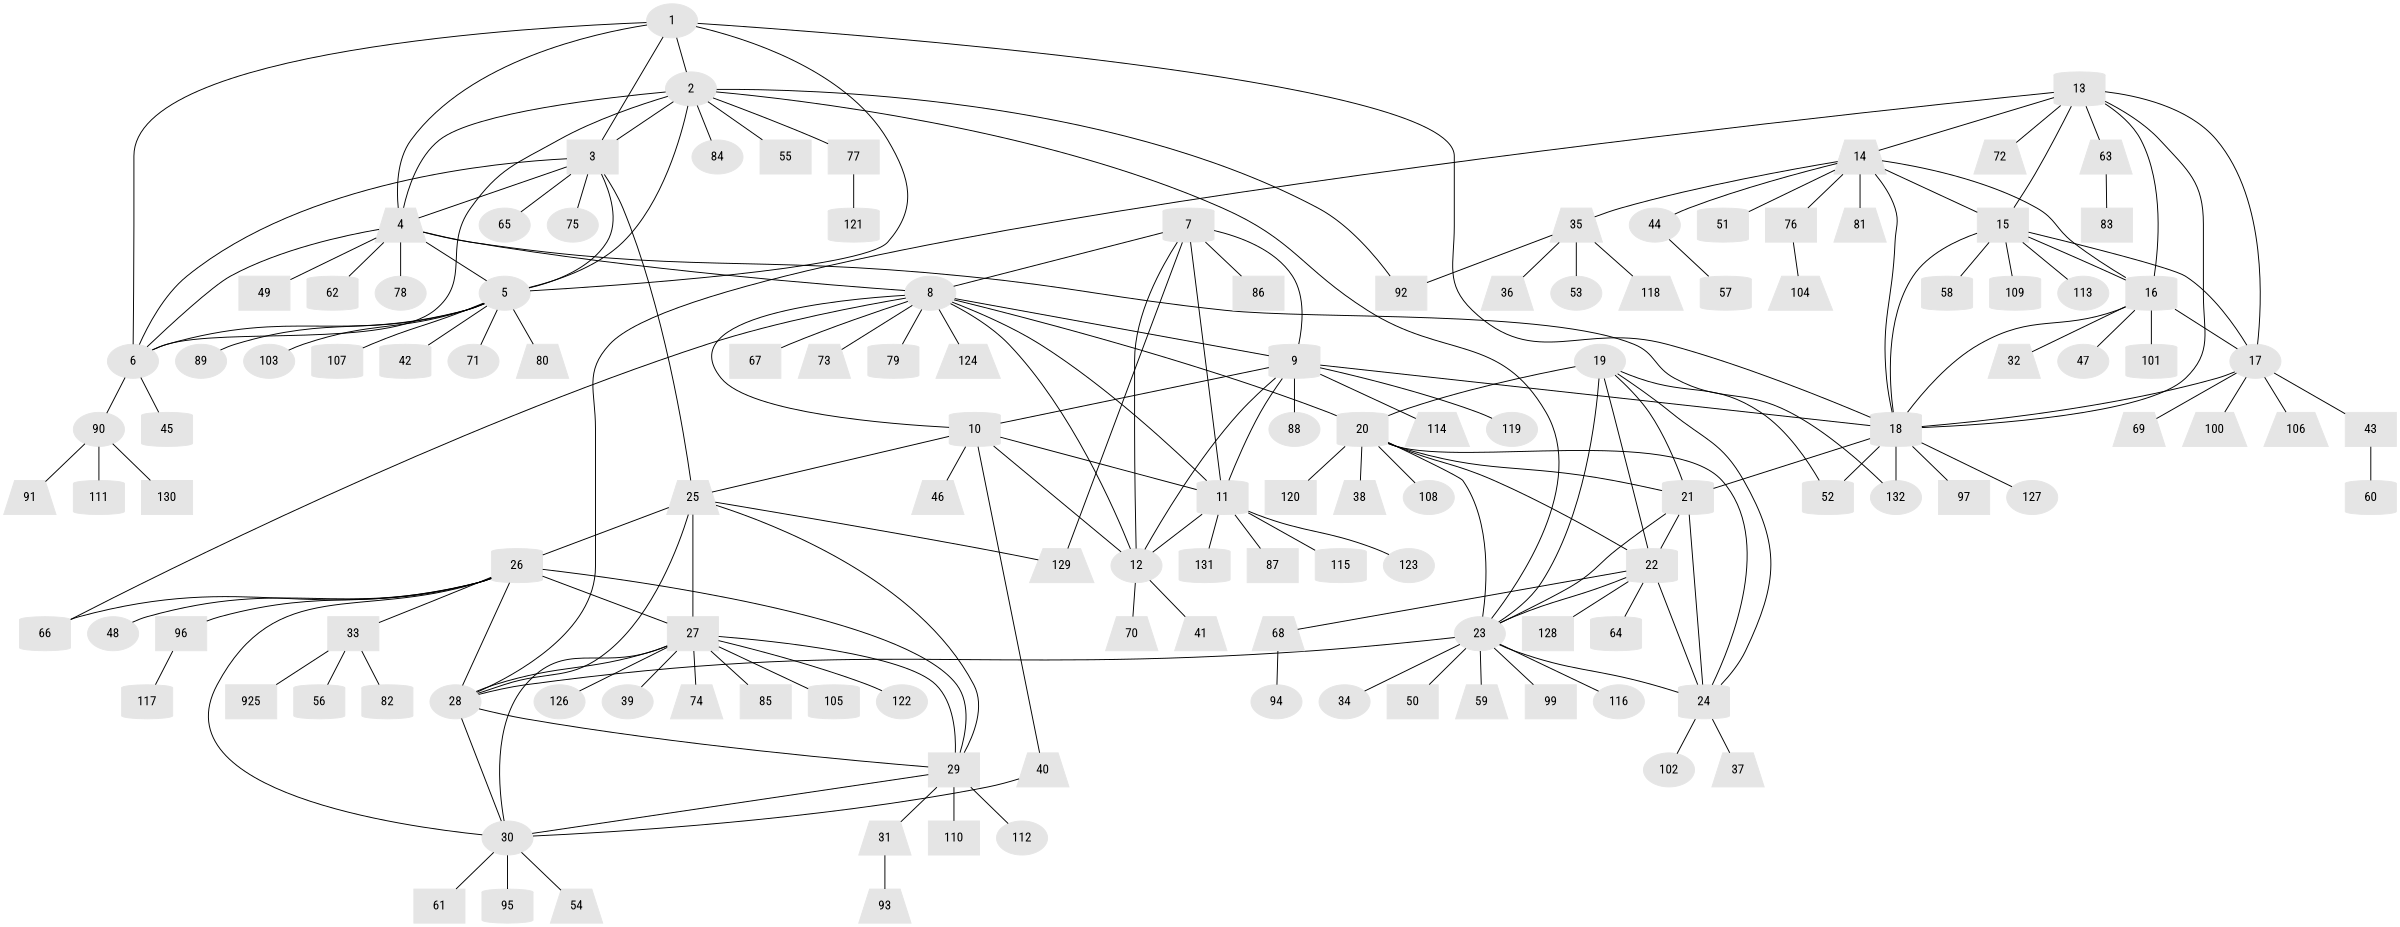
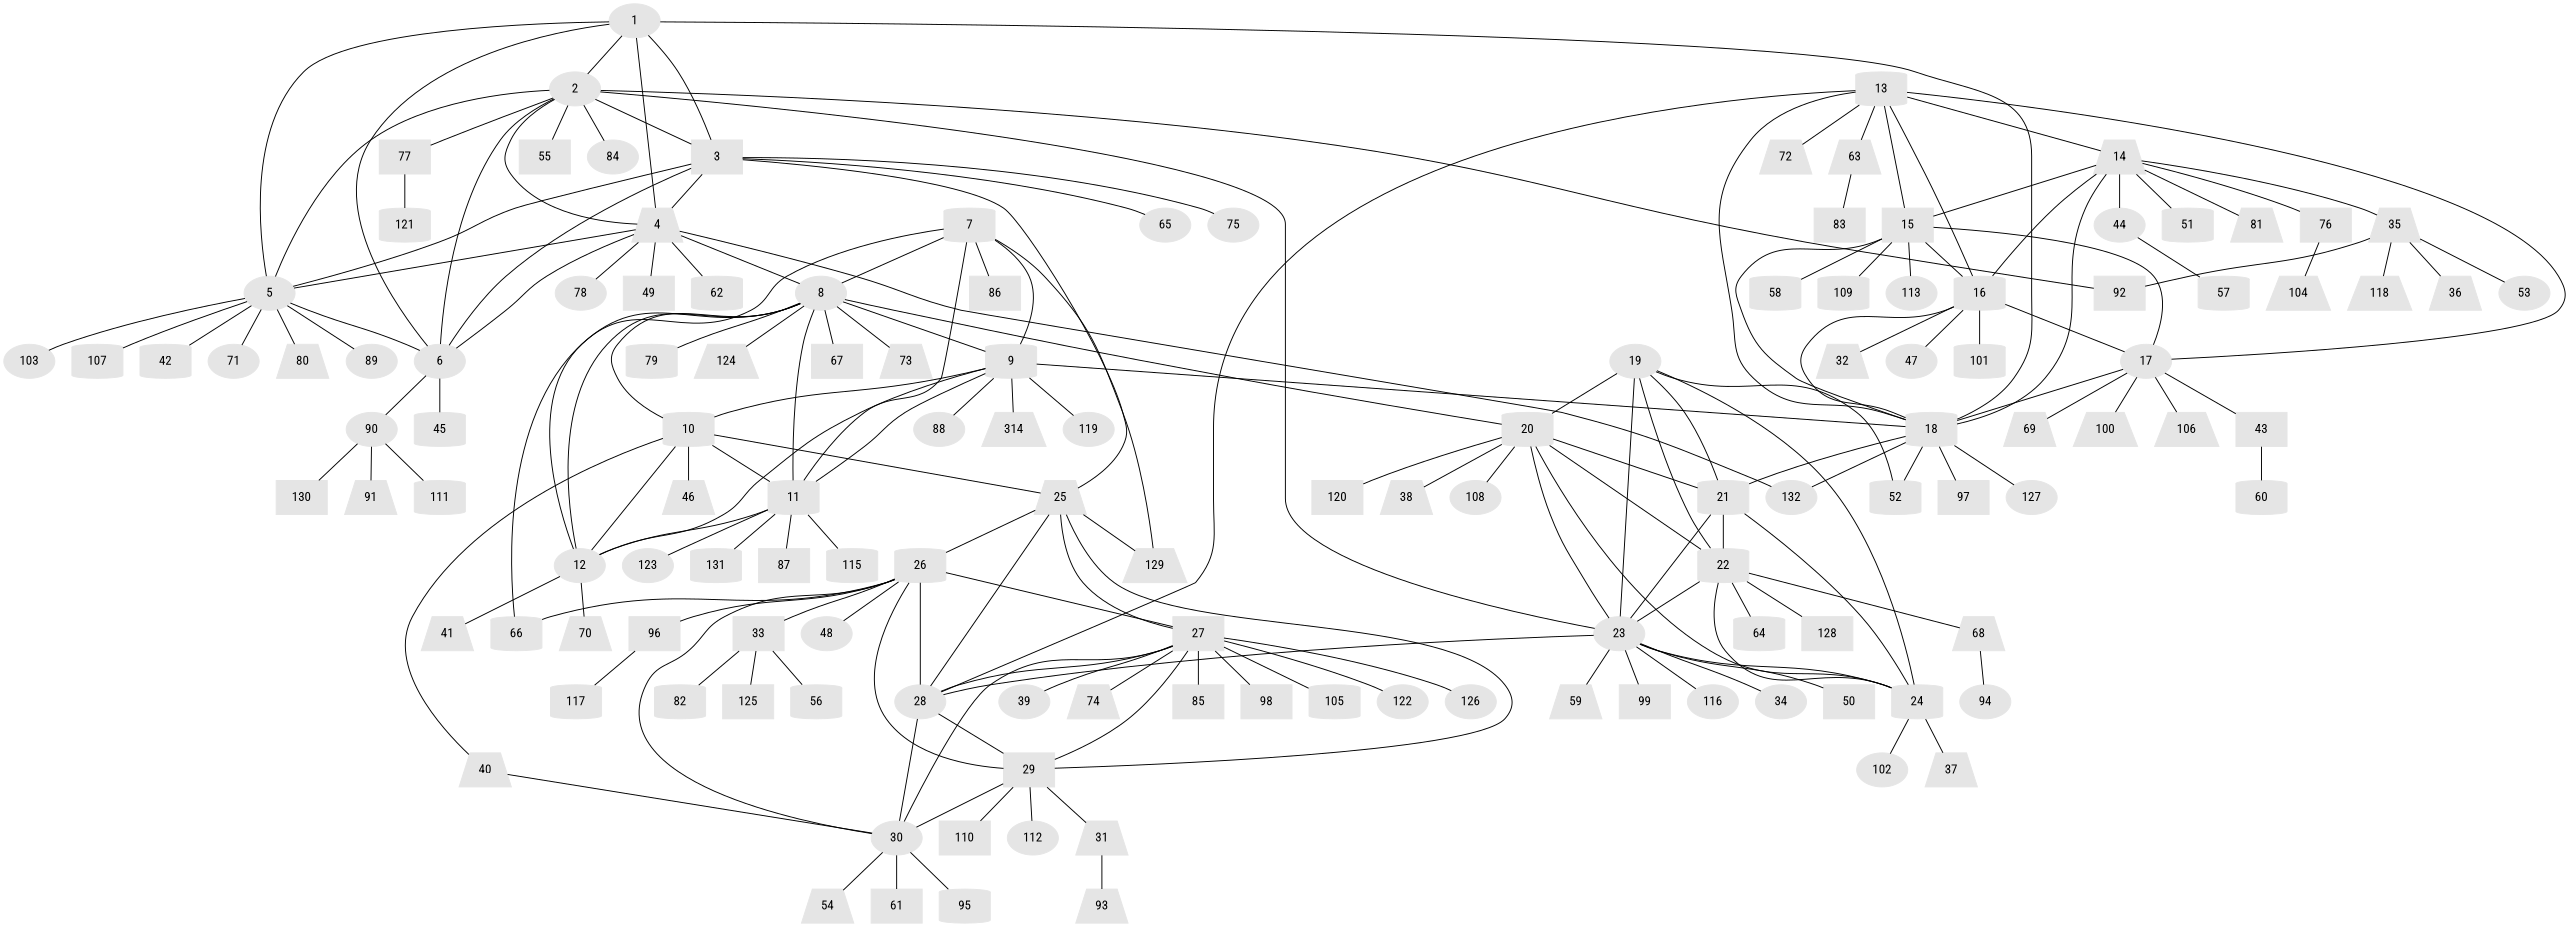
node "114": label "114" -> "314"
node "925": label "925" -> "125"
node "98": added
